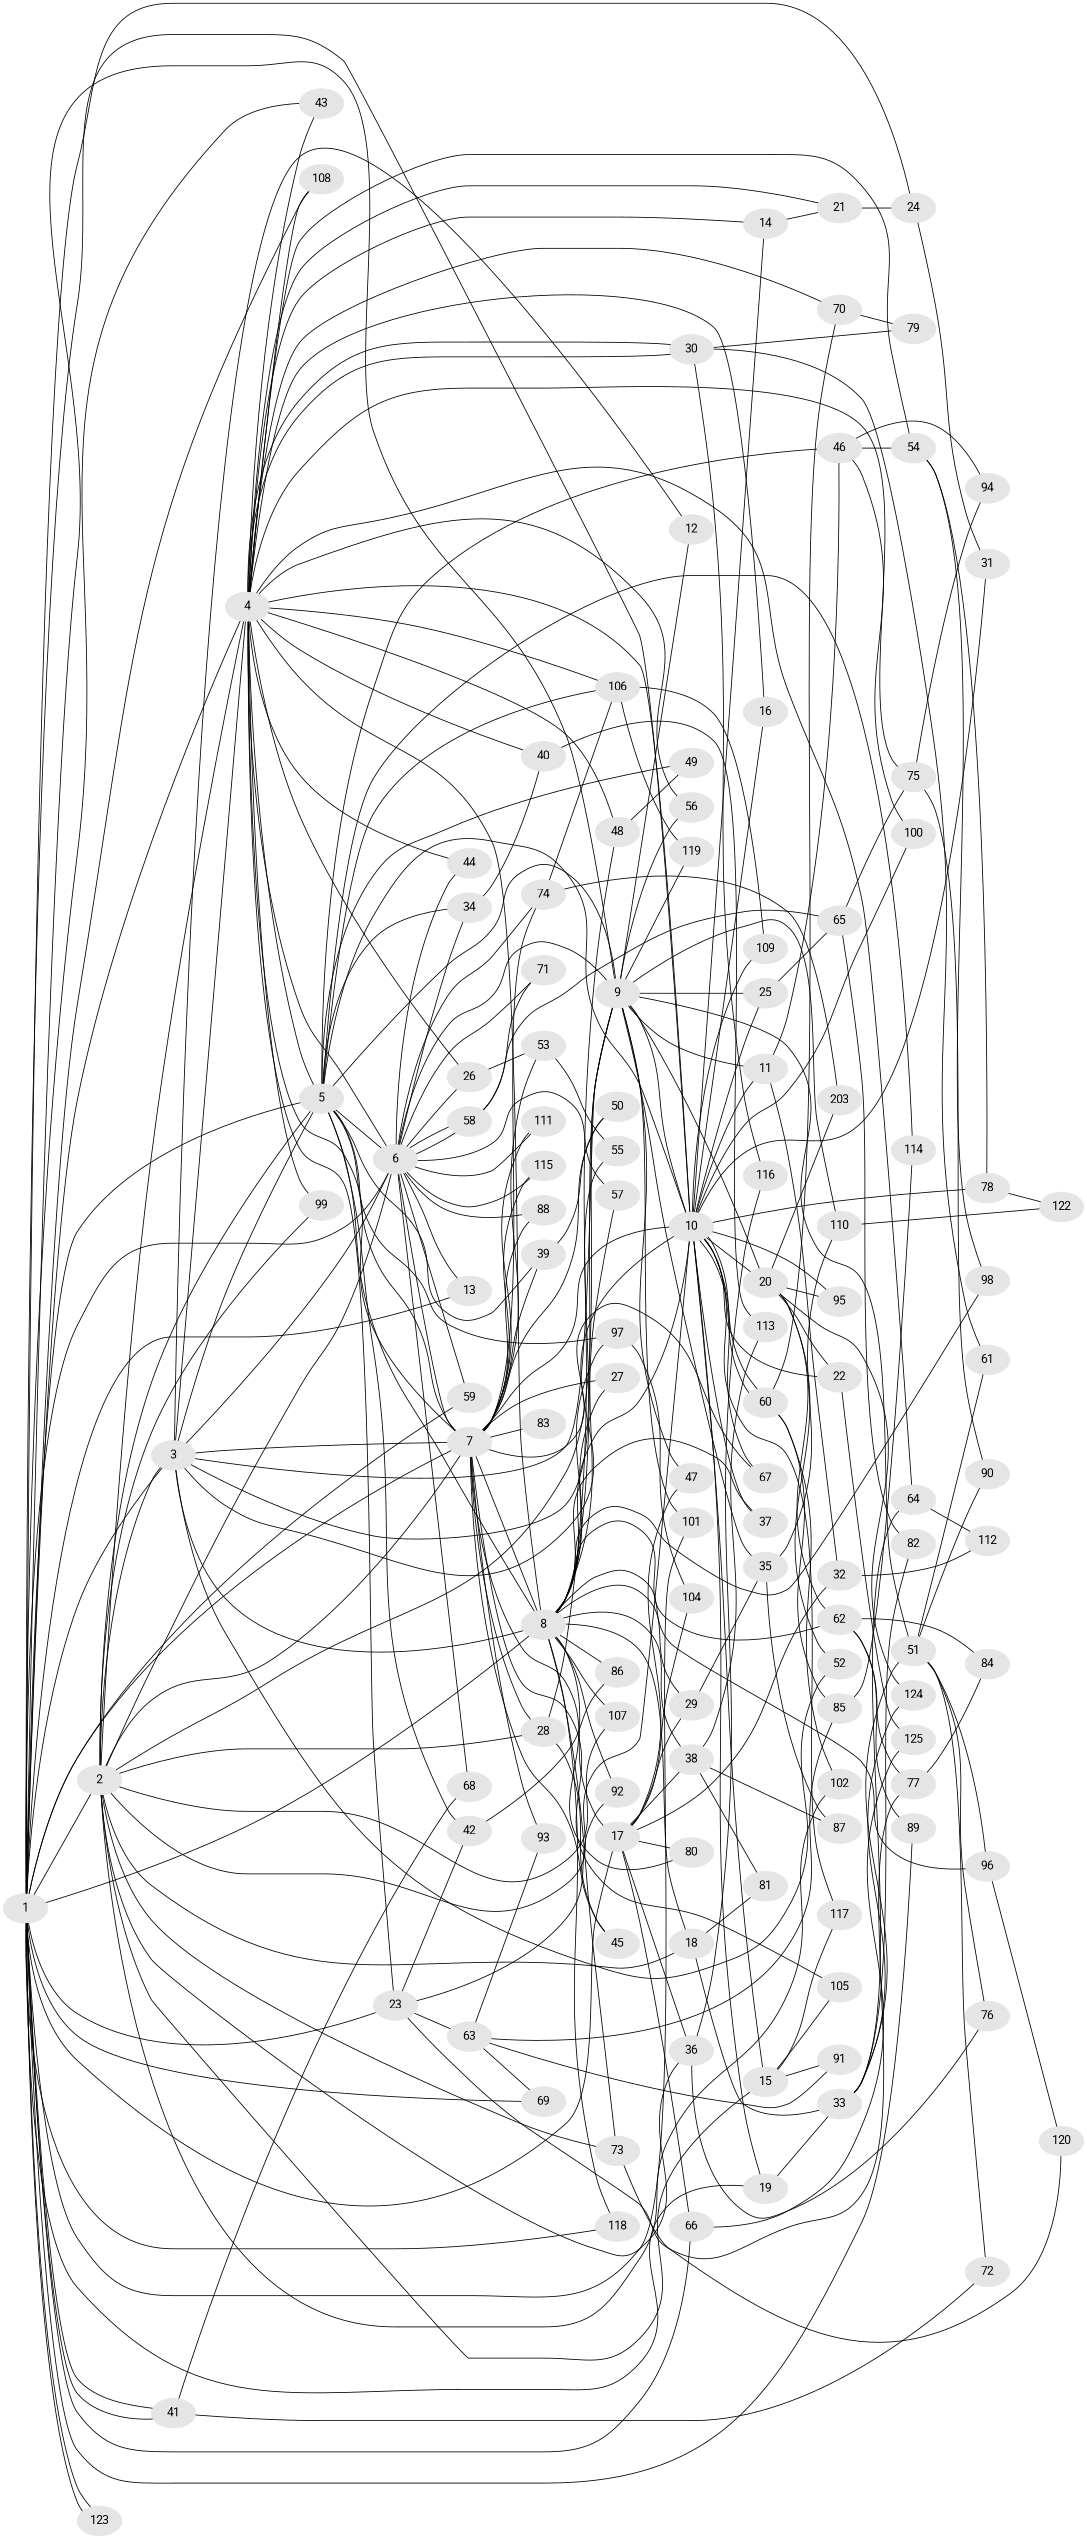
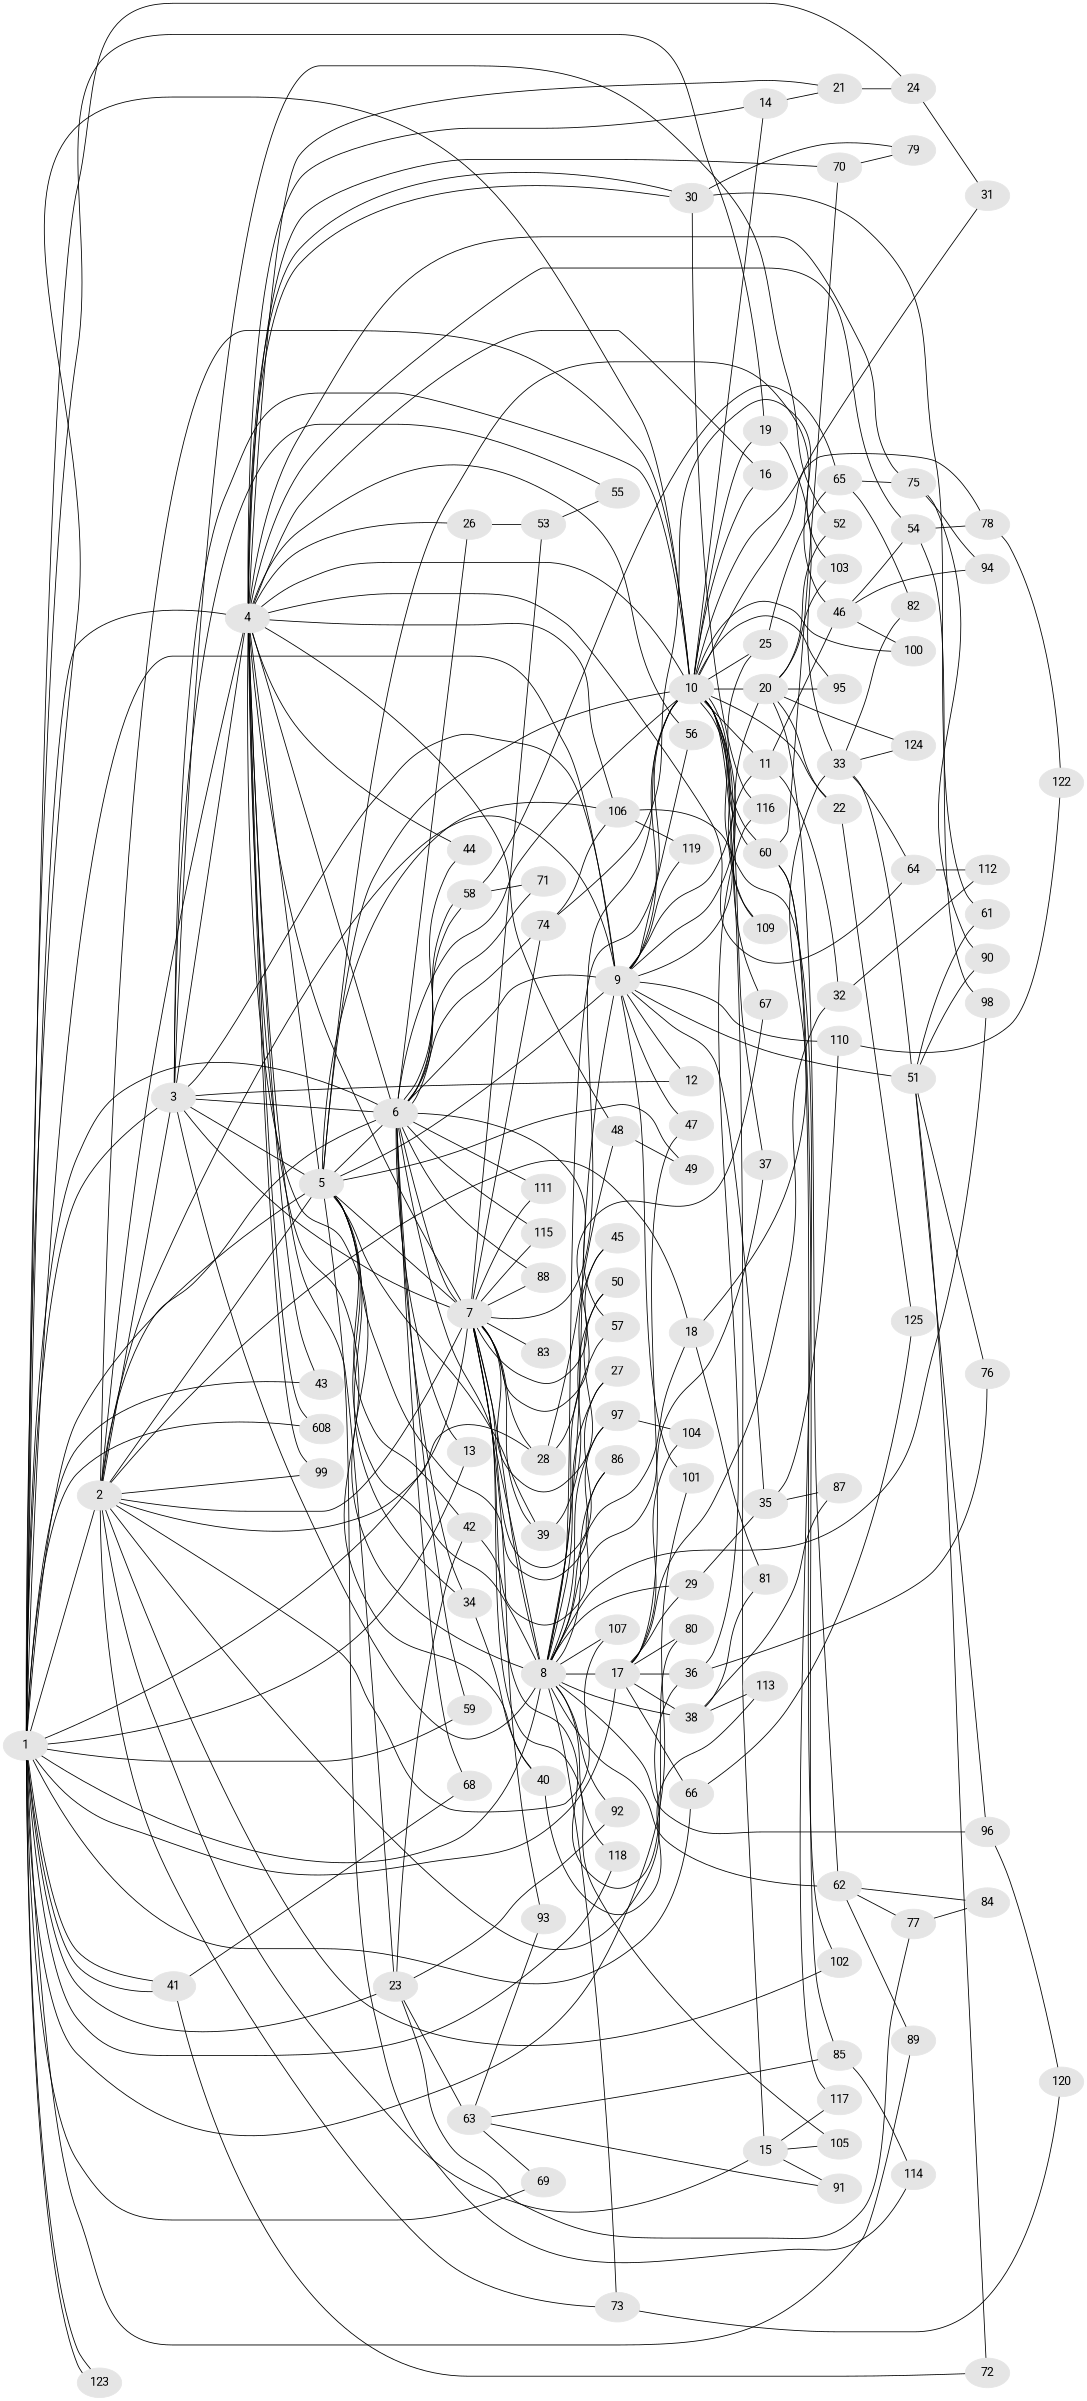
node "108": label "108" -> "608"
edge "10" -- "6": added
node "203": label "203" -> "103"
edge "6" -- "8": added
